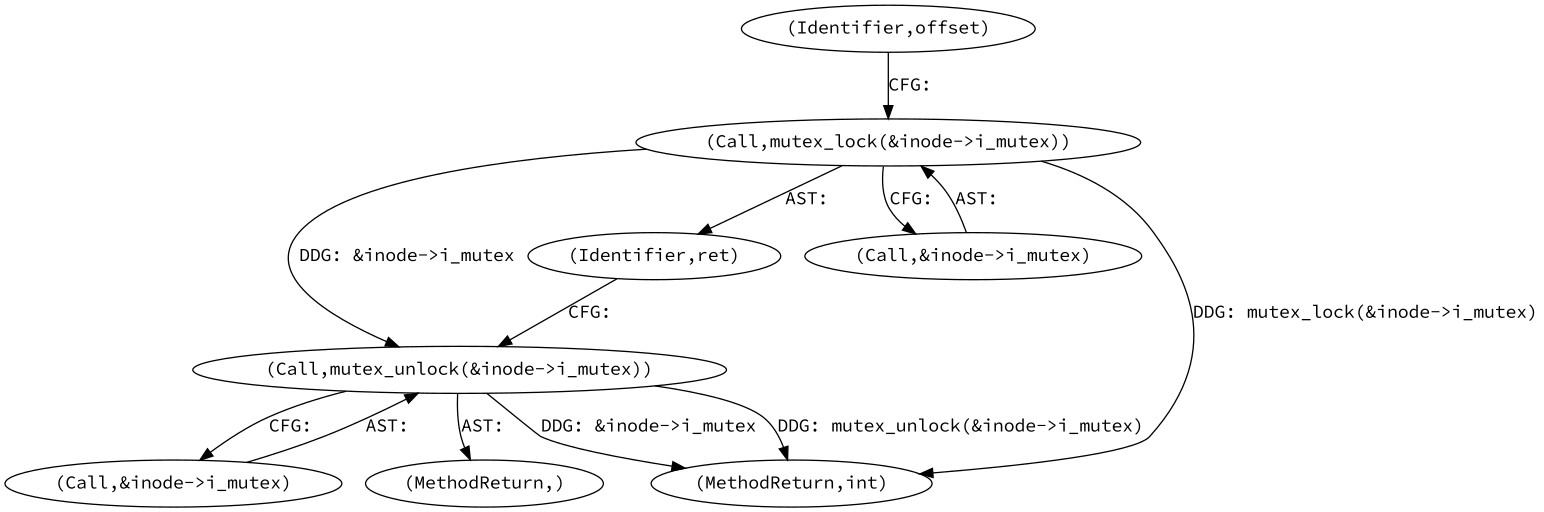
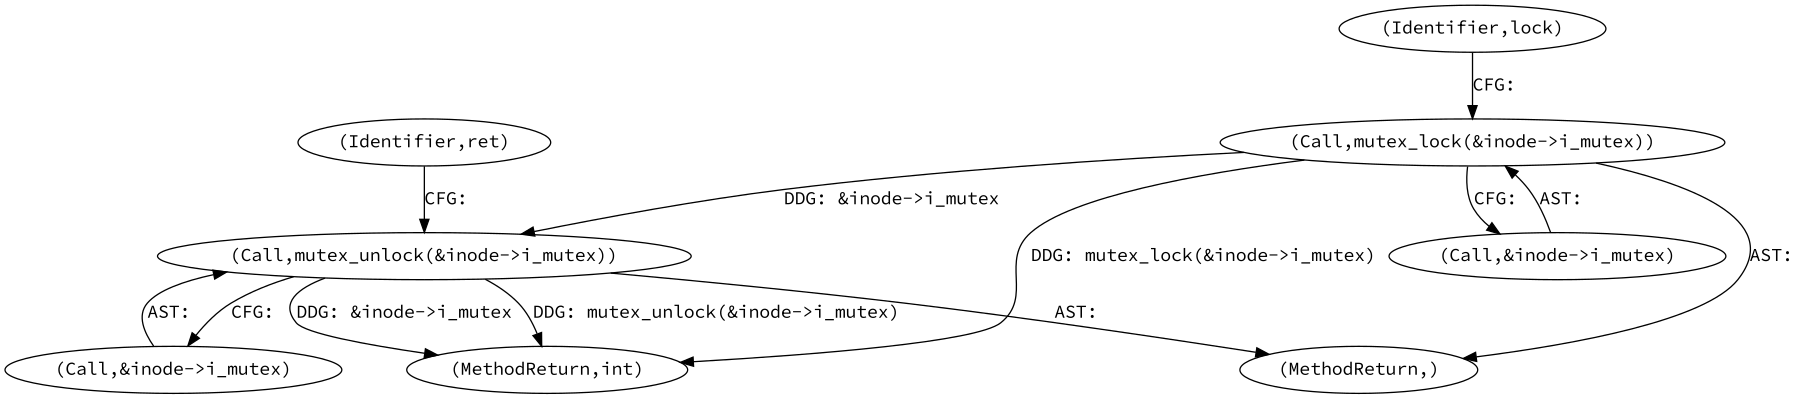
node "(Identifier,offset)": label "(Identifier,offset)" -> "(Identifier,lock)"
edge "(Call,mutex_lock(&inode->i_mutex))" -> "(Identifier,ret)": now "(Call,mutex_lock(&inode->i_mutex))" -> "(MethodReturn,)"
